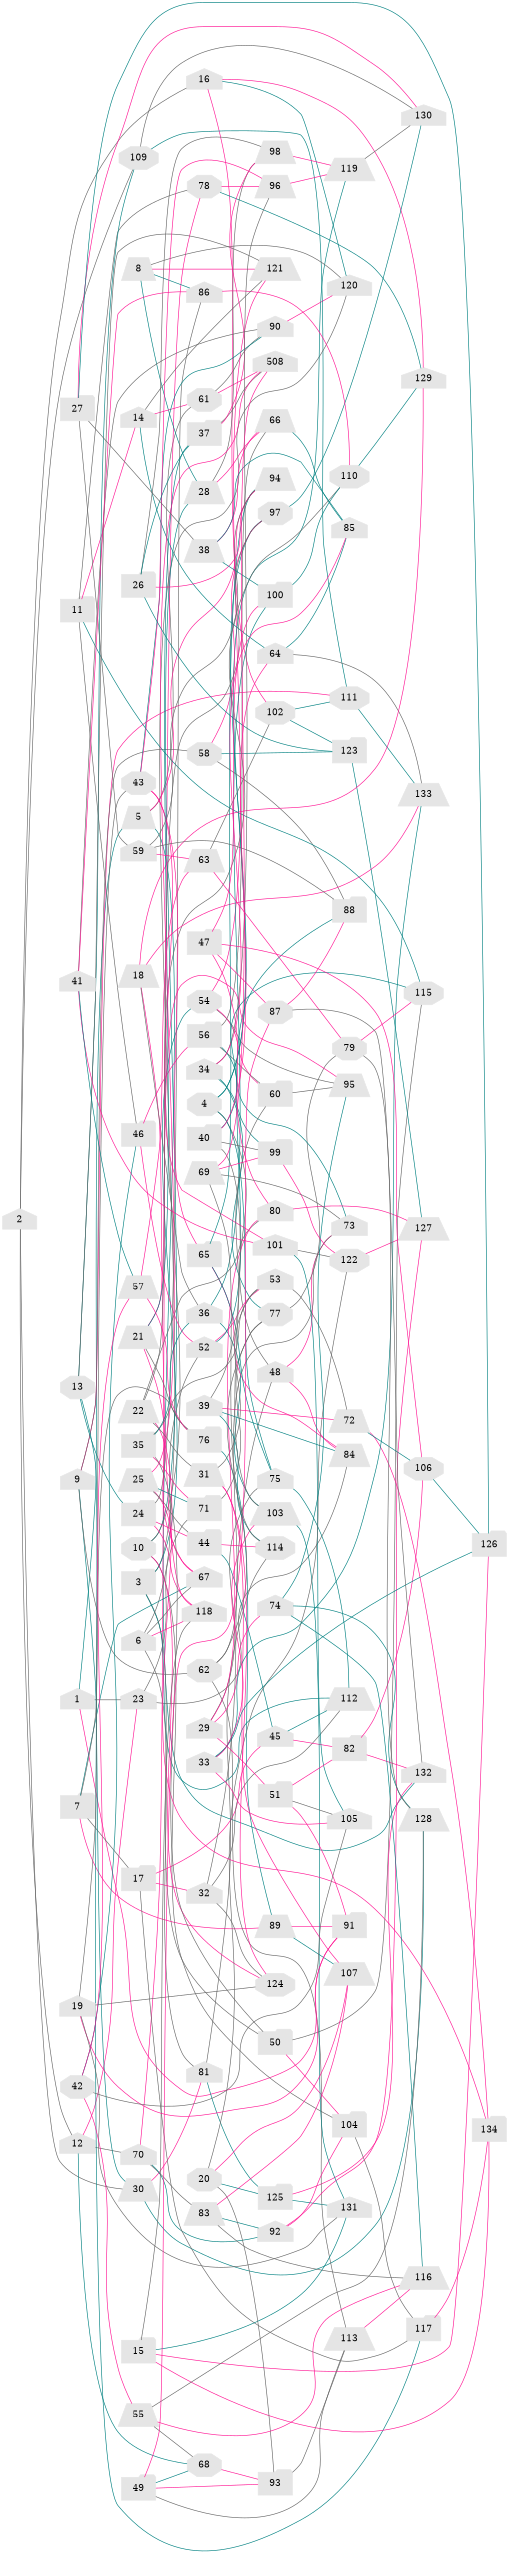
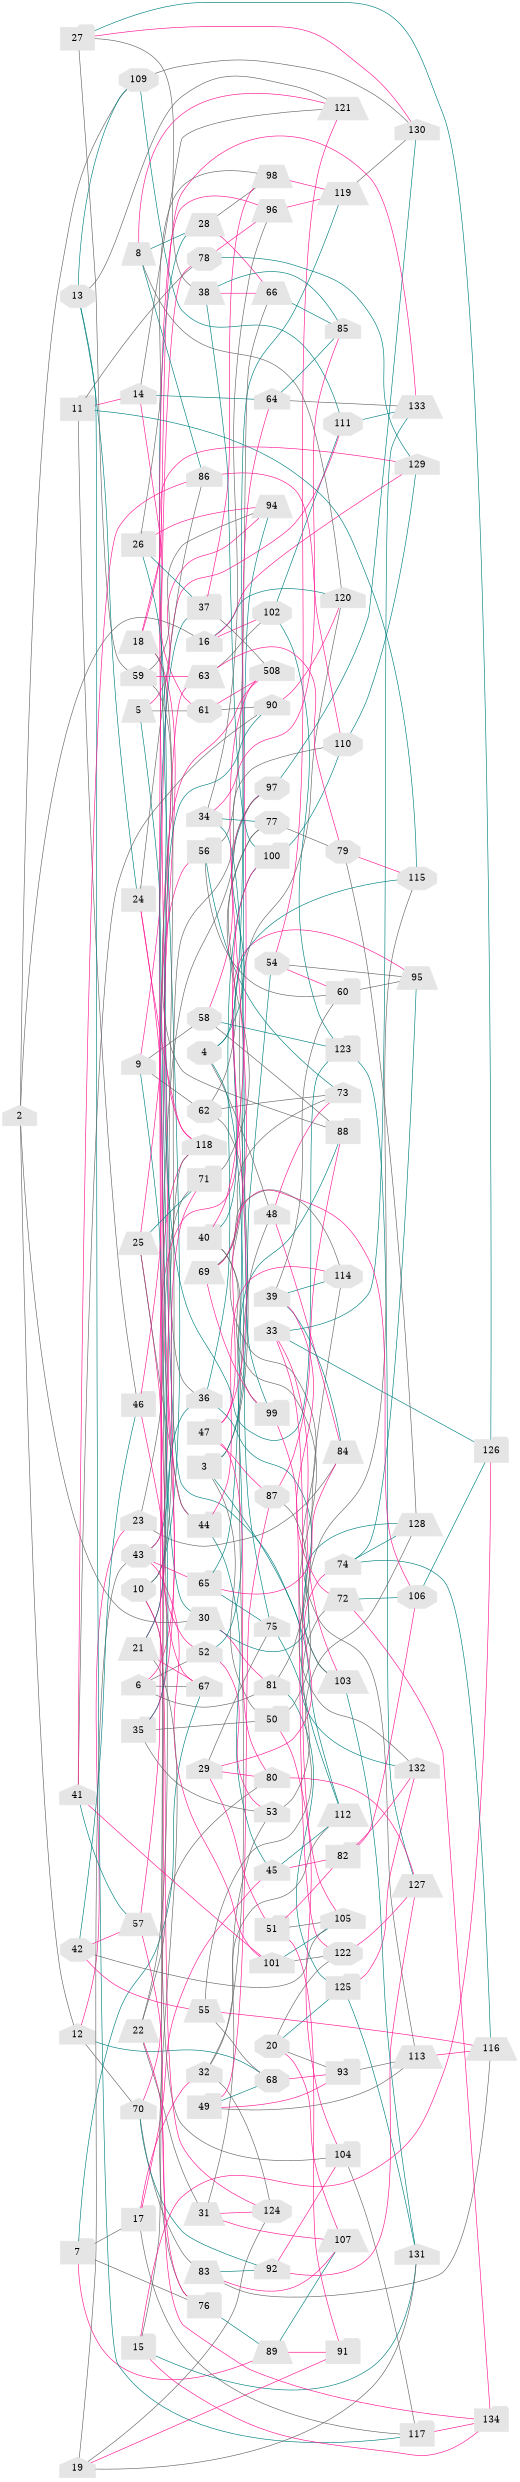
node "1": removed
